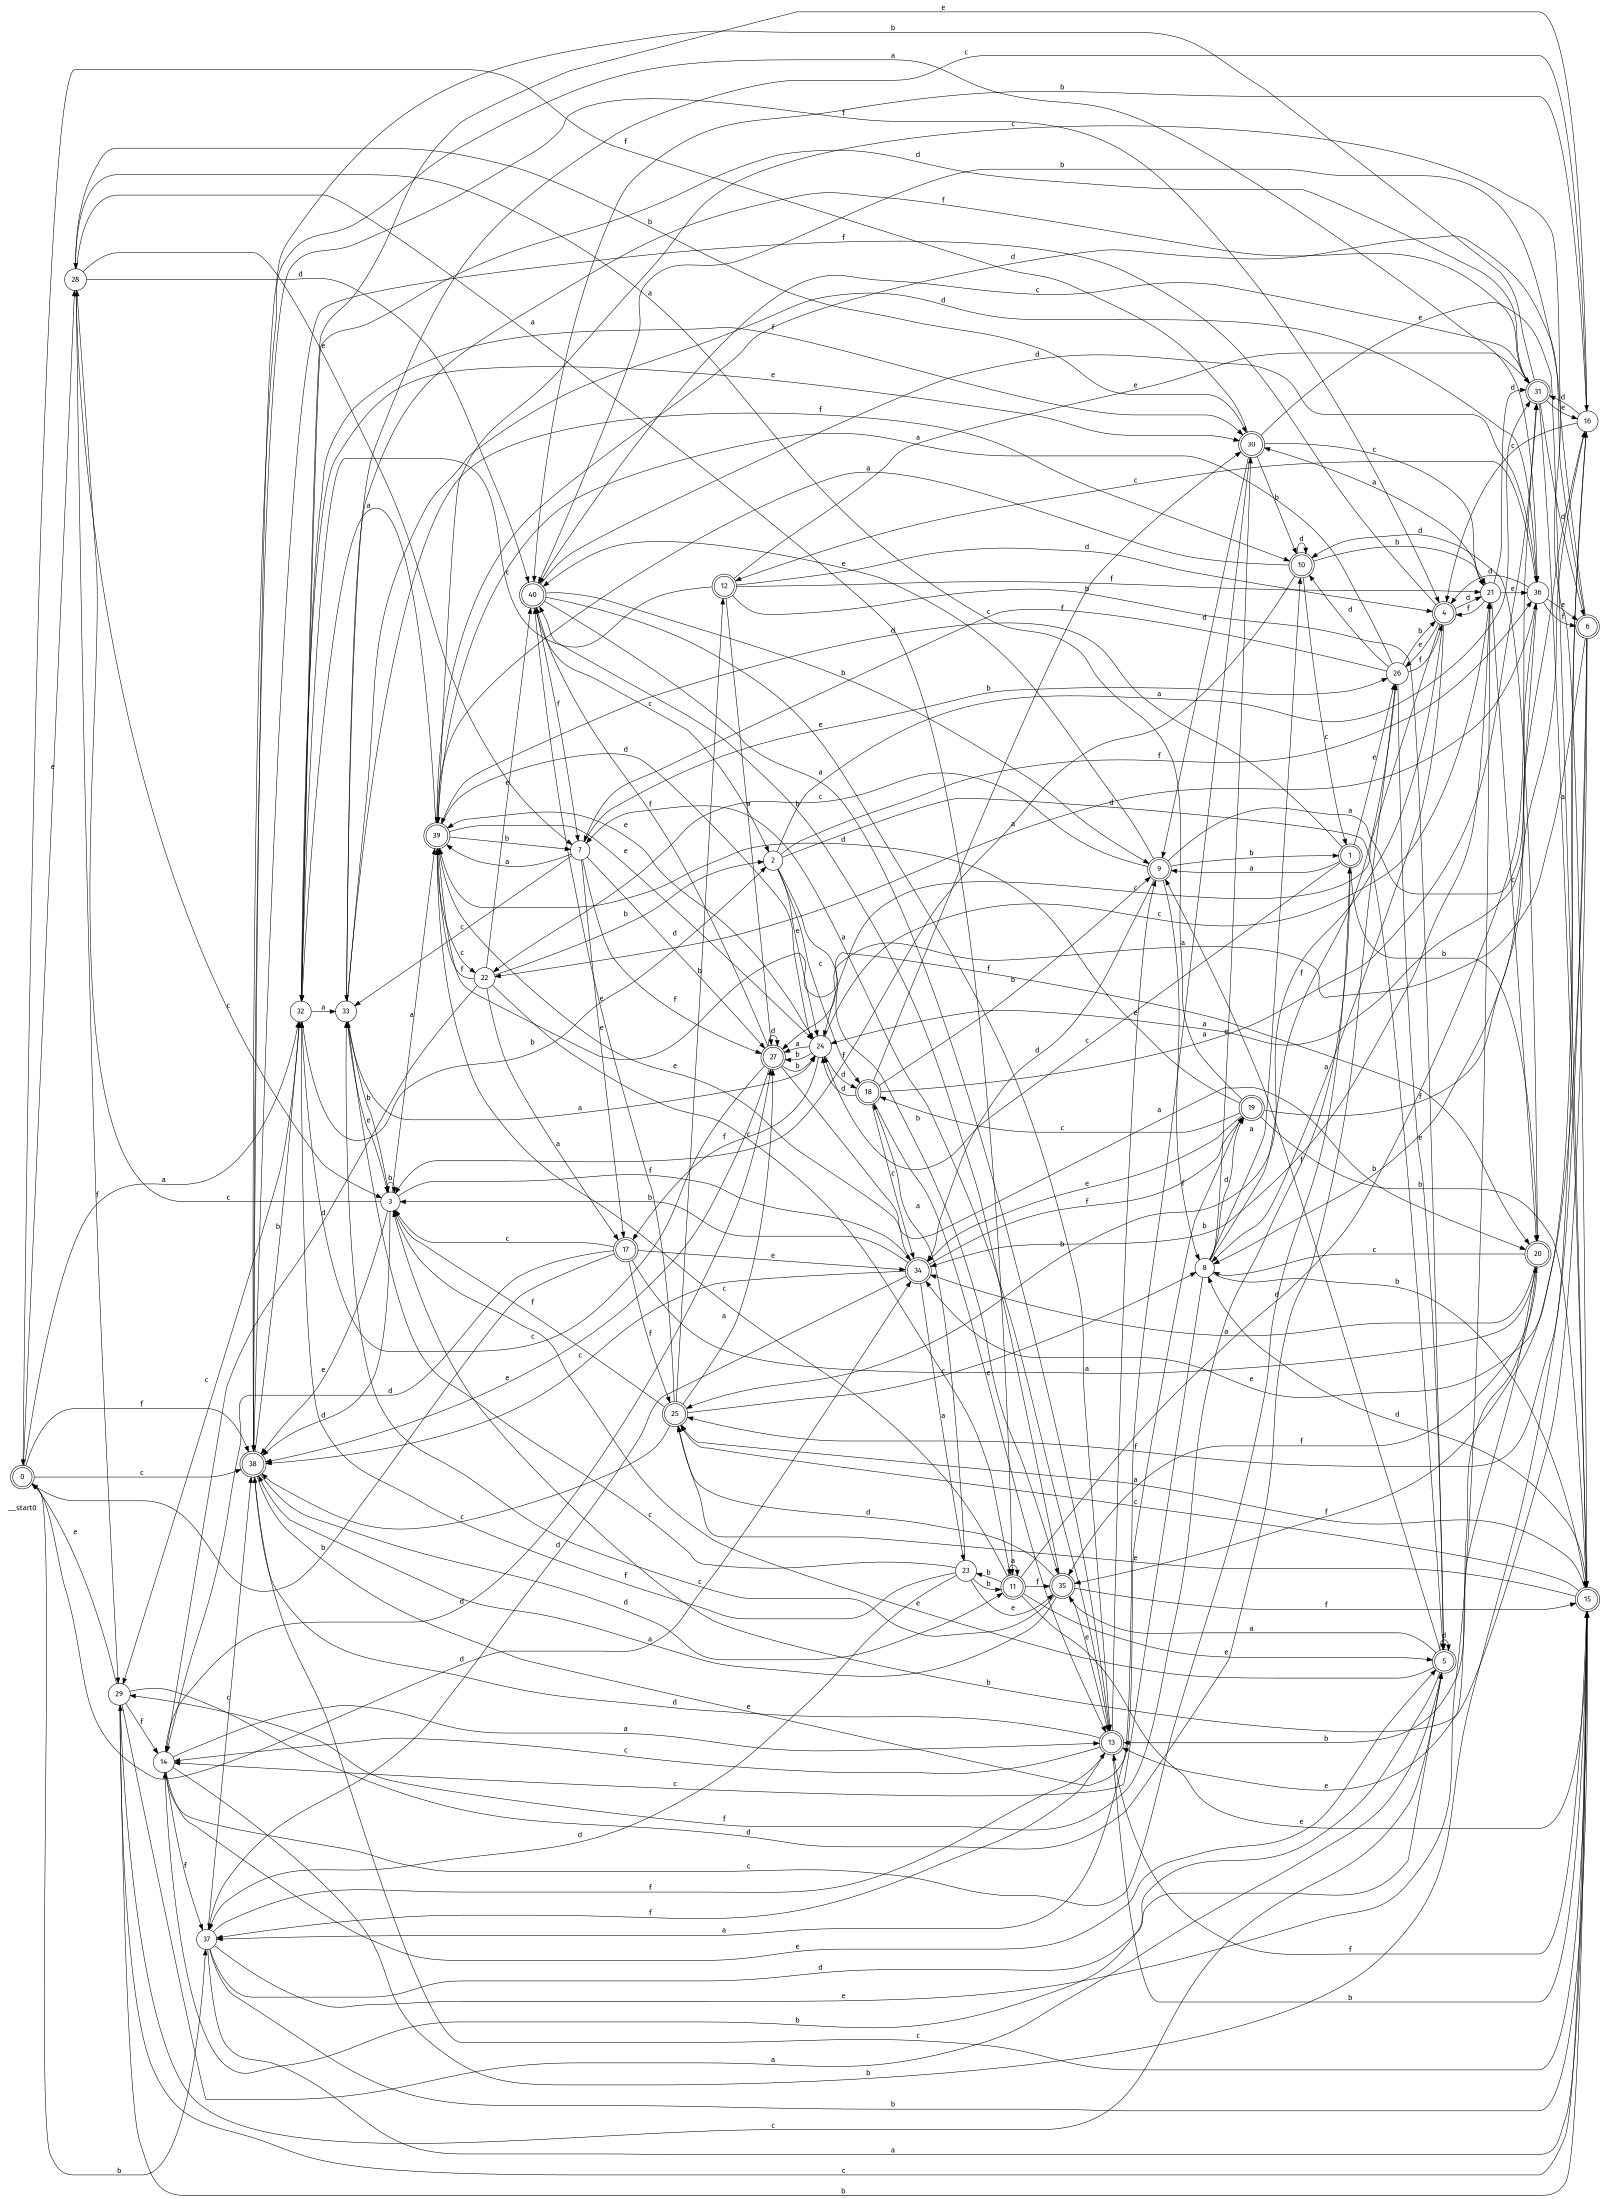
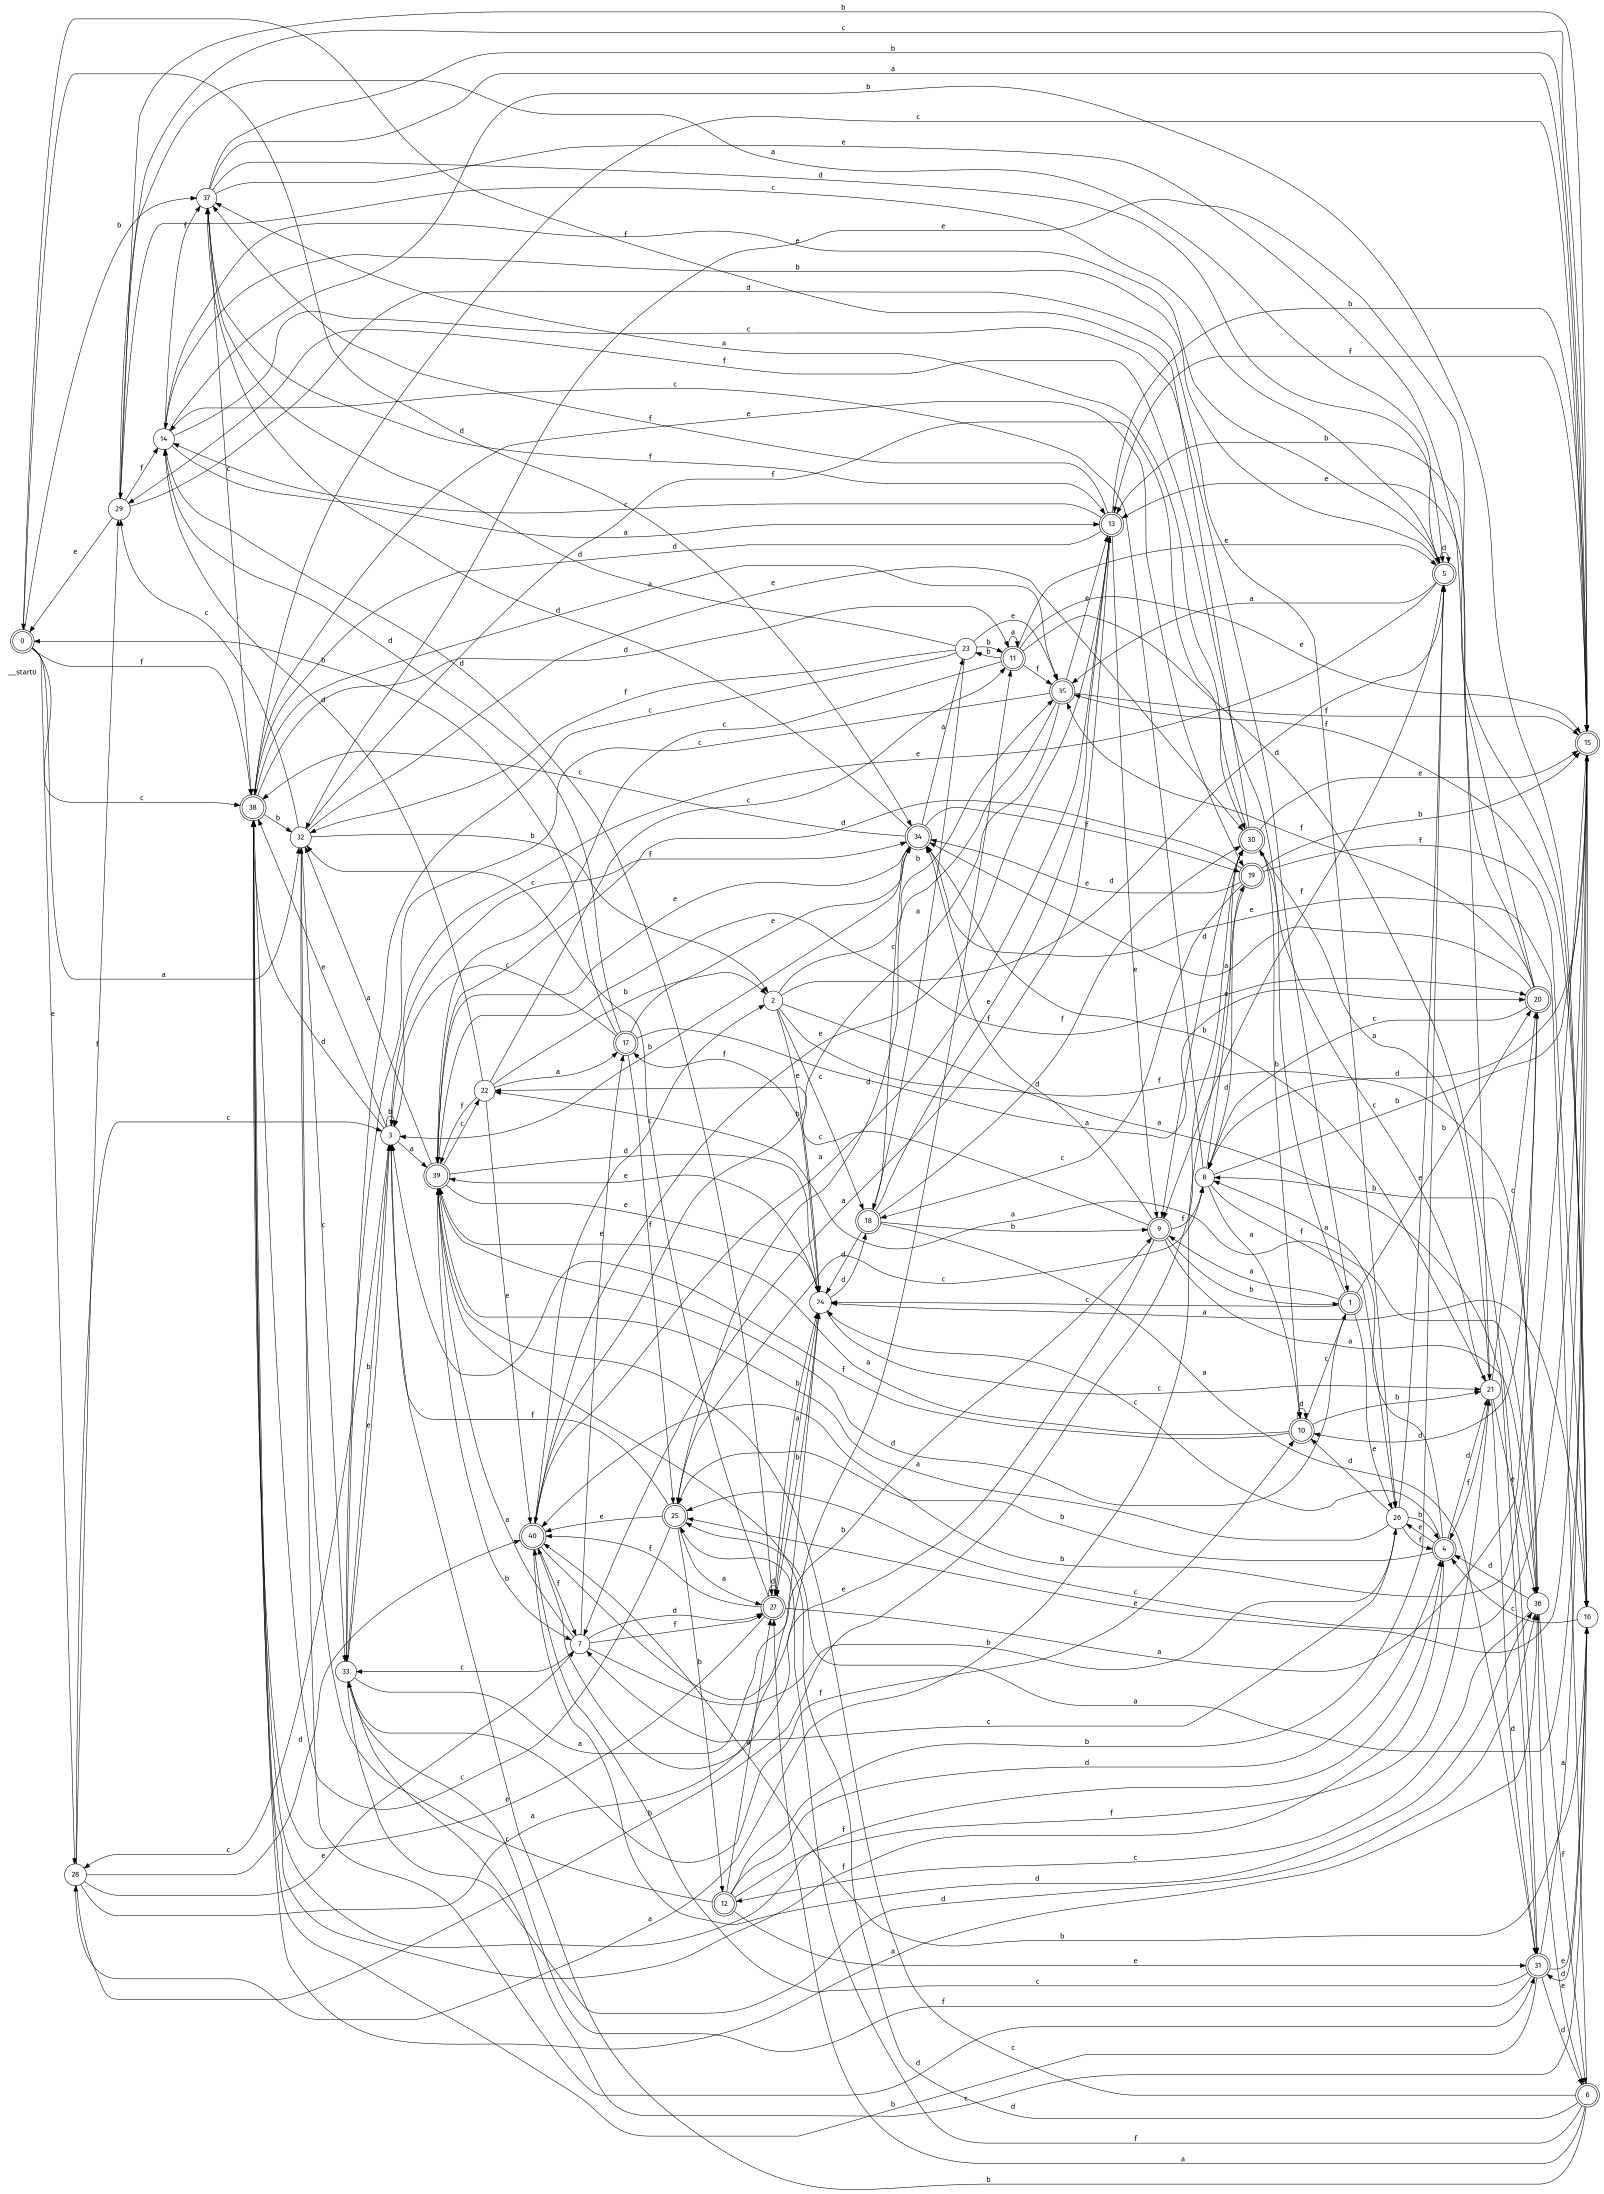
edge "32" -> "33": label "a" -> "c"
edge "35" -> "38": reversed
